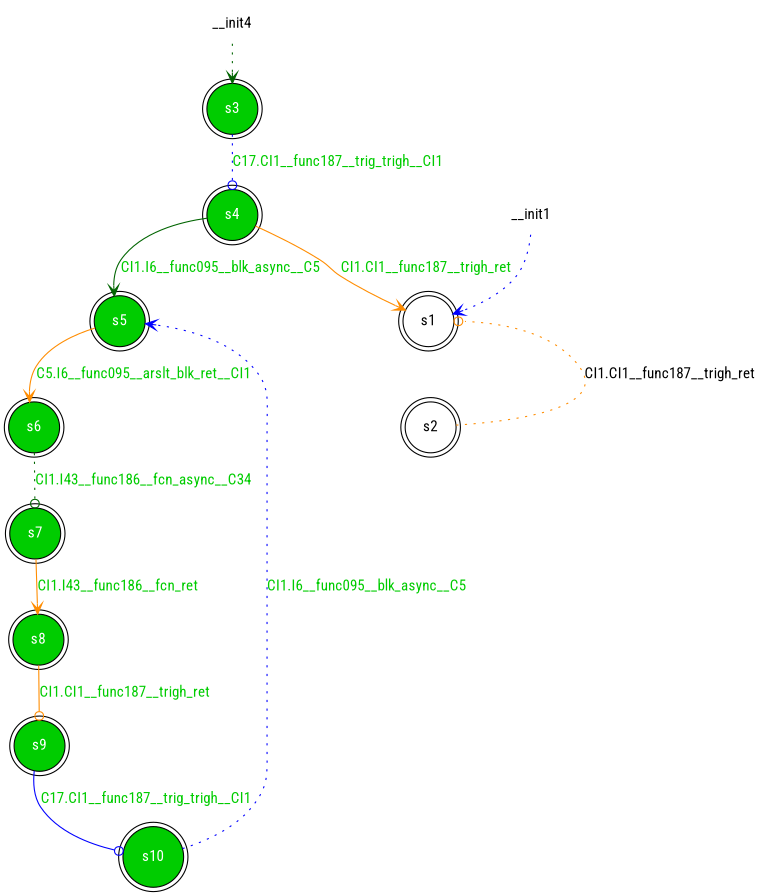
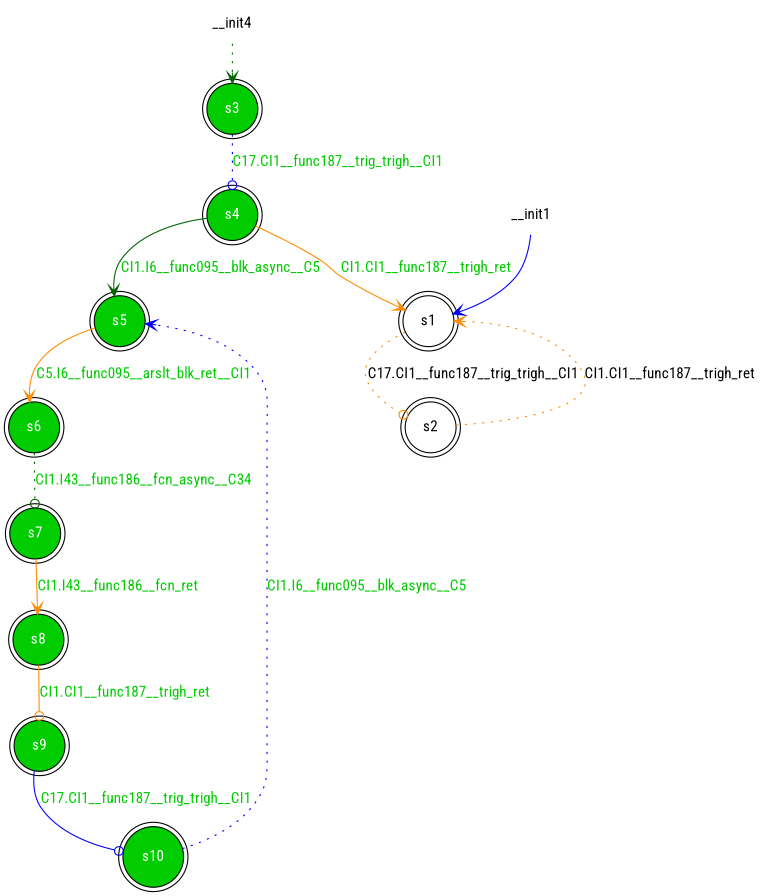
edge "__init1" -> "s1": style dotted -> solid
edge "s1" -> "s2": added, label "C17.CI1__func187__trig_trigh__CI1"
edge "s2" -> "s1": arrowhead odot -> vee
